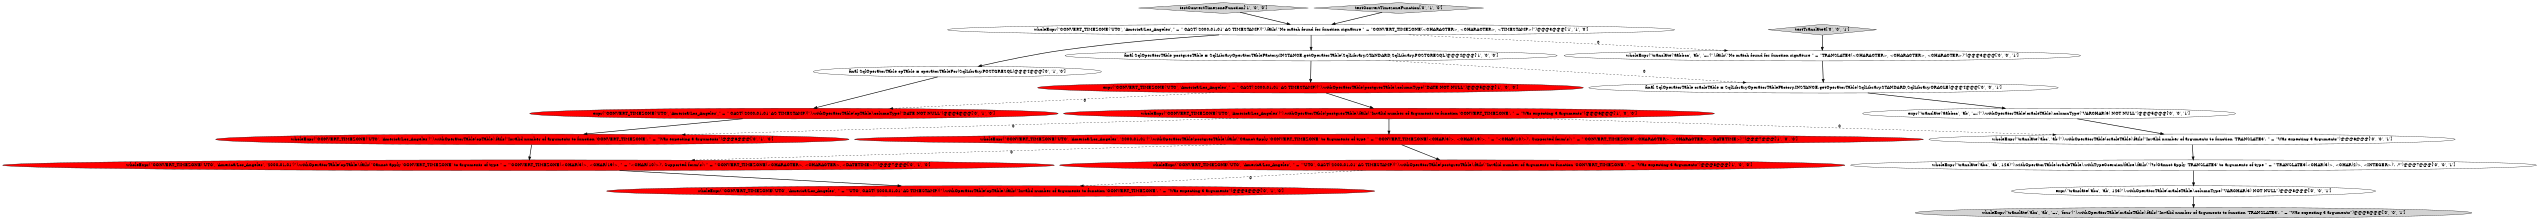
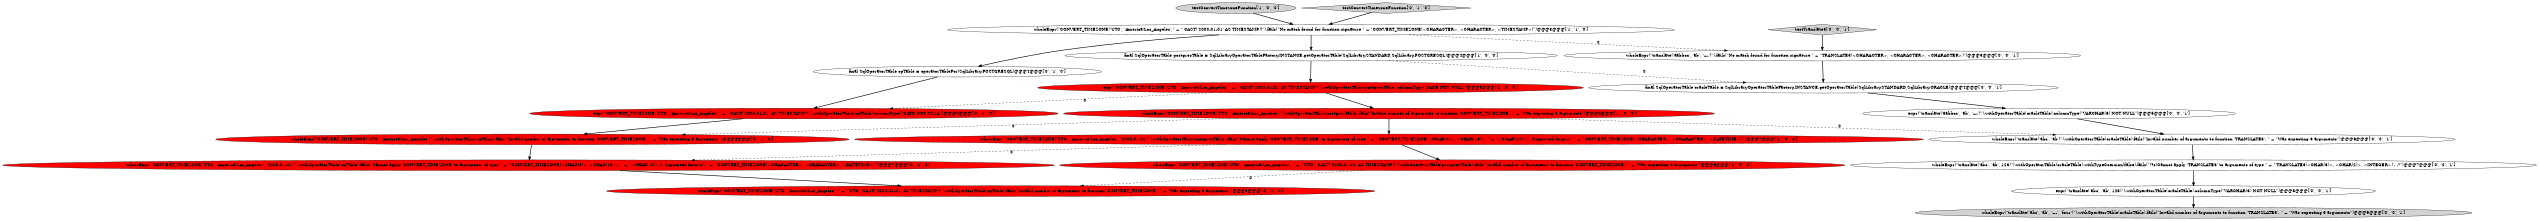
node "testConvertTimezoneFunction['1', '0', '0']": shape diamond -> ellipse
